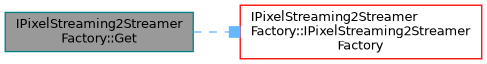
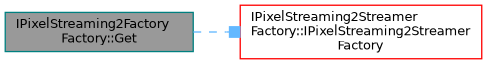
node "IPixelStreaming2Streamer Factory::Get": label "IPixelStreaming2Streamer Factory::Get" -> "IPixelStreaming2Factory Factory::Get"
